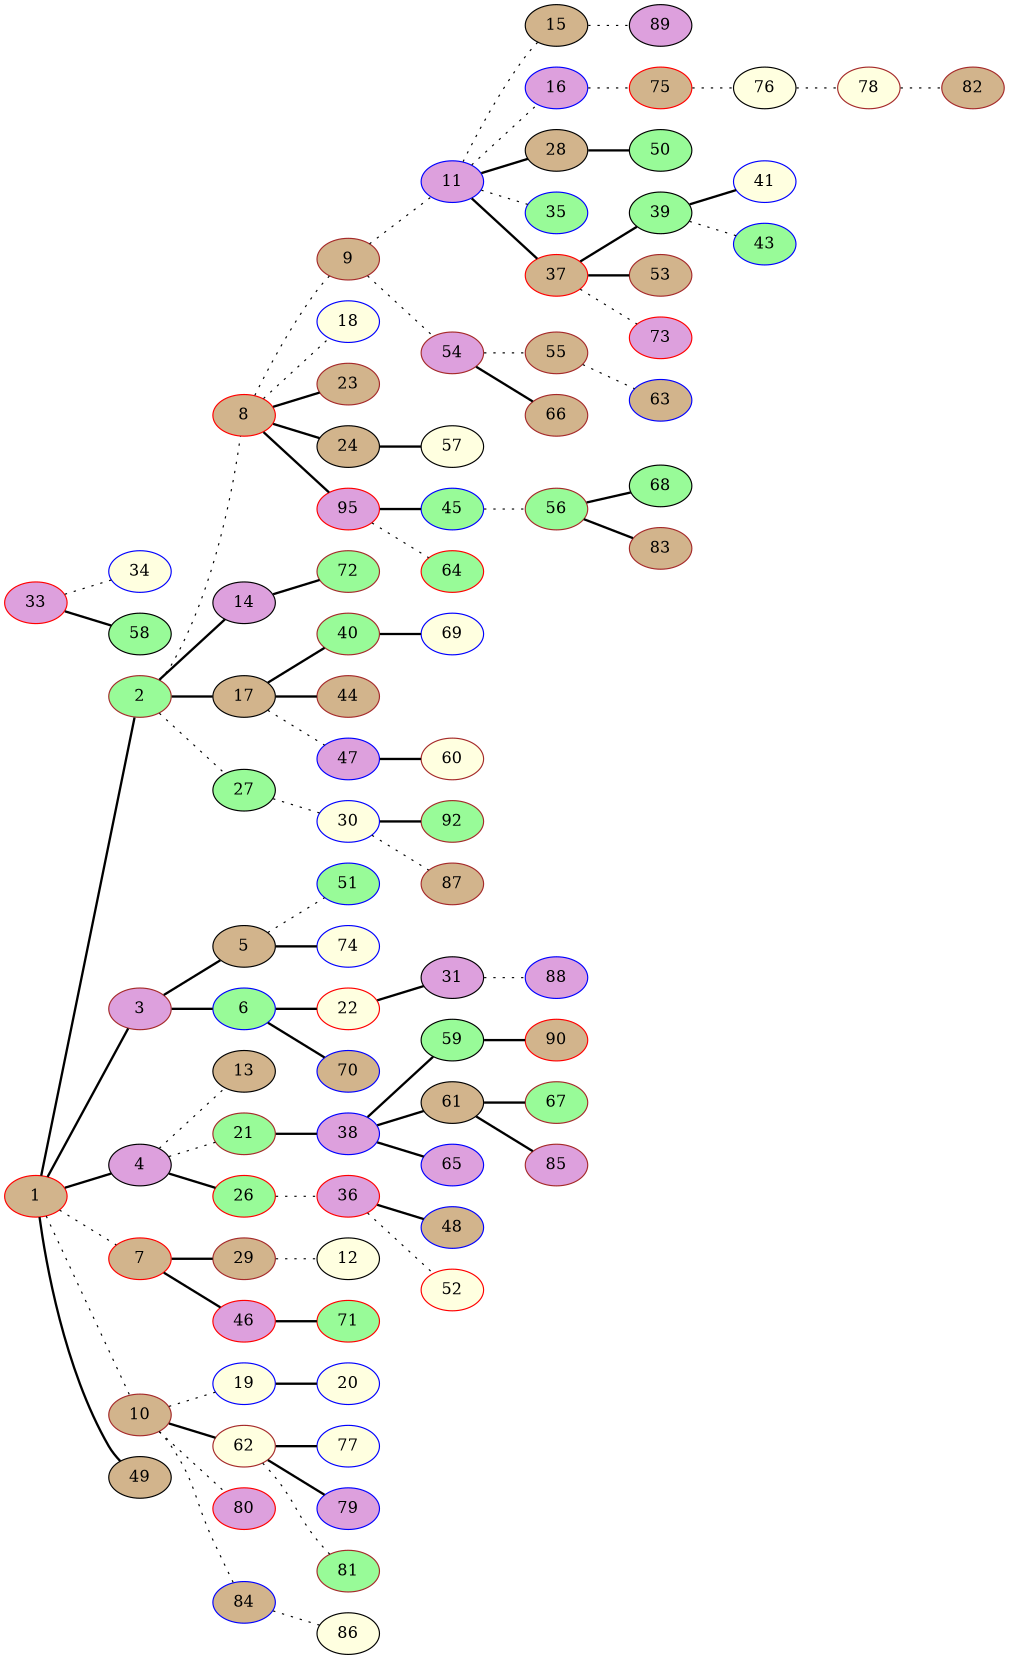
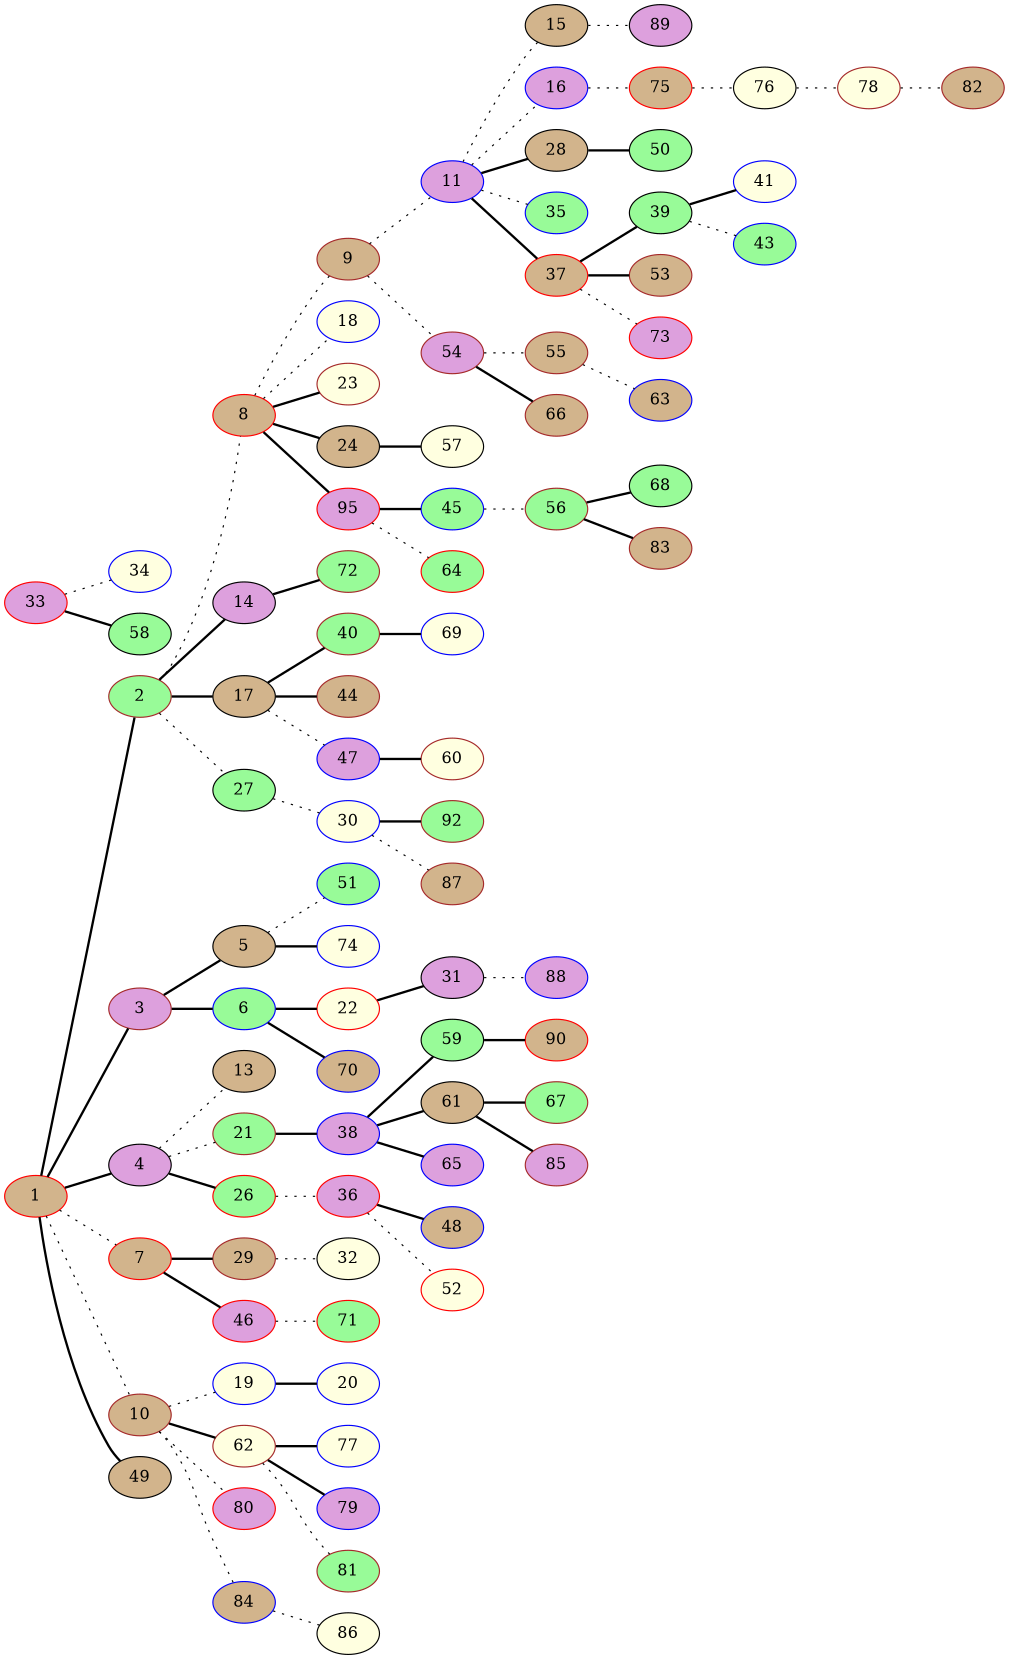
node "23": fillcolor tan -> lightyellow
node "12": label "12" -> "32"
edge "46" -- "71": style bold -> dotted
